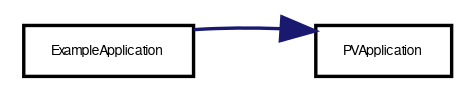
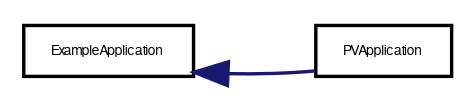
edge "ExampleApplication" -> "PVApplication": reversed
